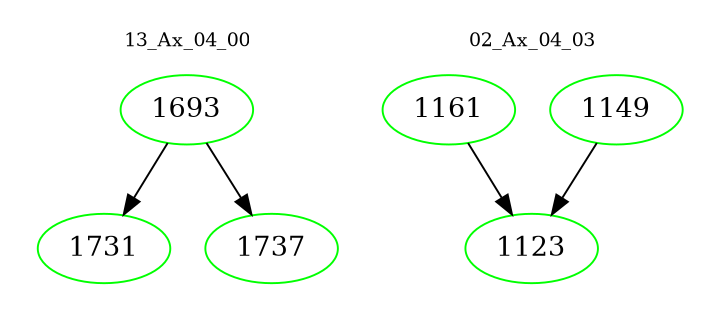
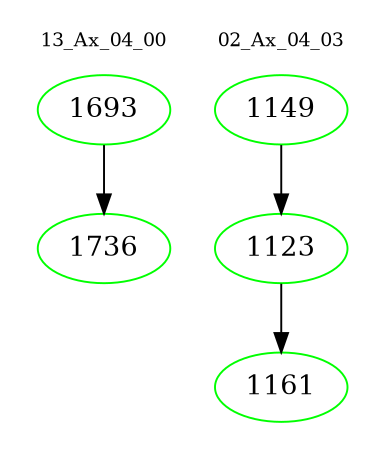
edge "1161" -> "1123": reversed
node "1731": label "1731" -> "1736"
node "1737": removed
